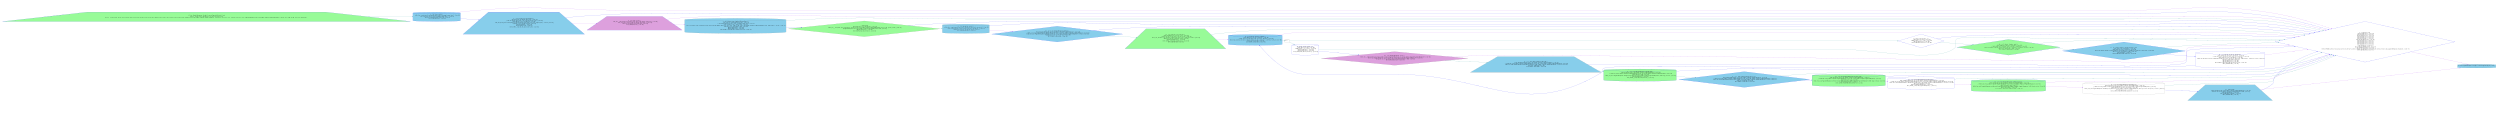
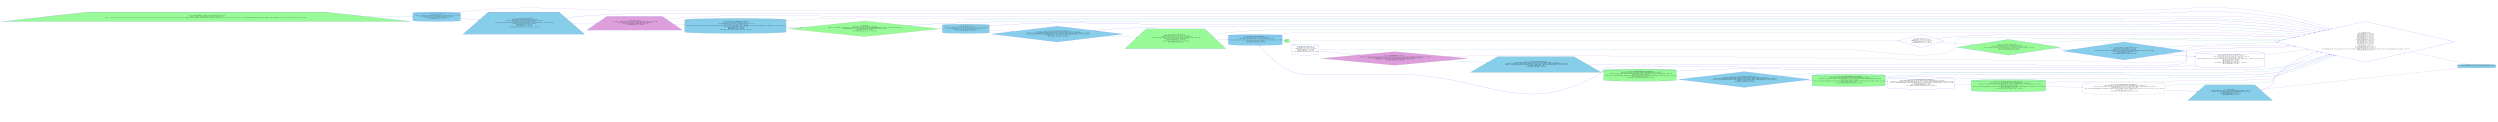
node "15: +": fillcolor white -> palegreen
